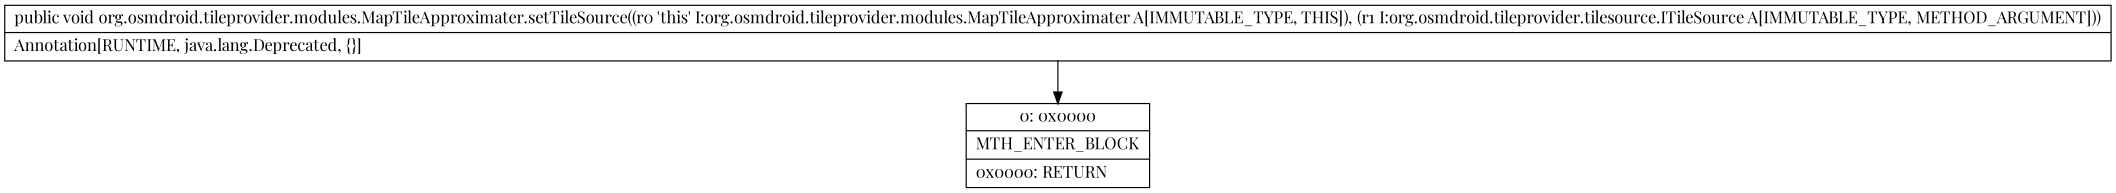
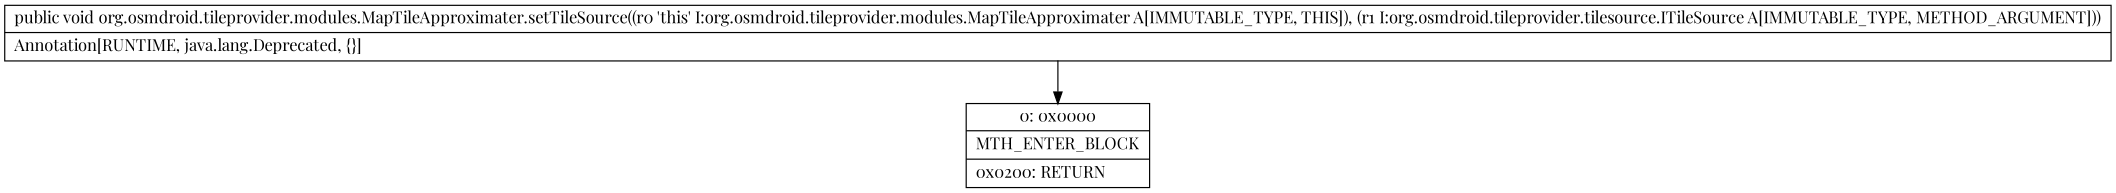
node "0: 0x0000": text "0x0000: RETURN" -> "0x0200: RETURN"
